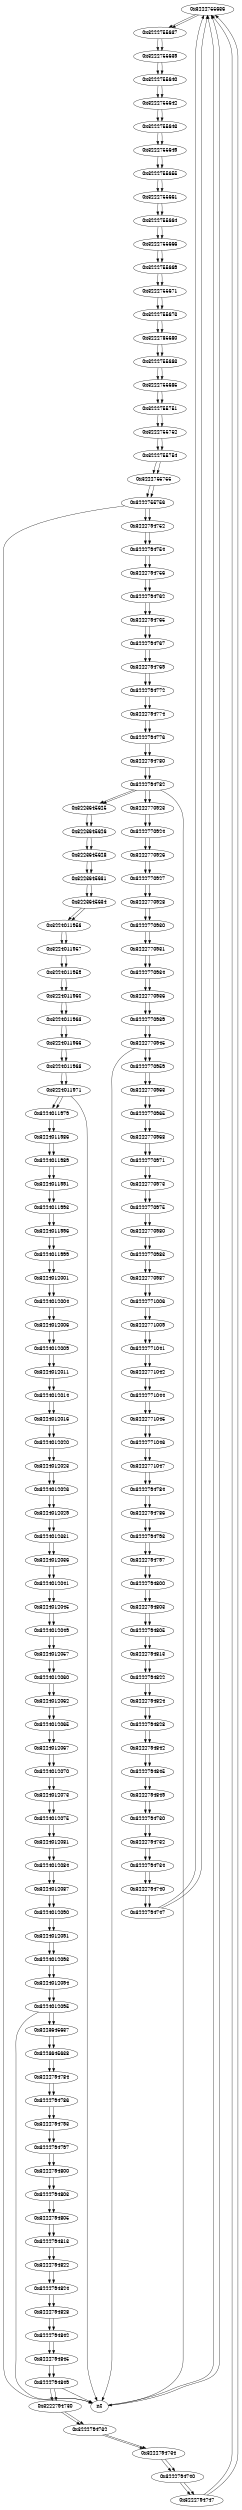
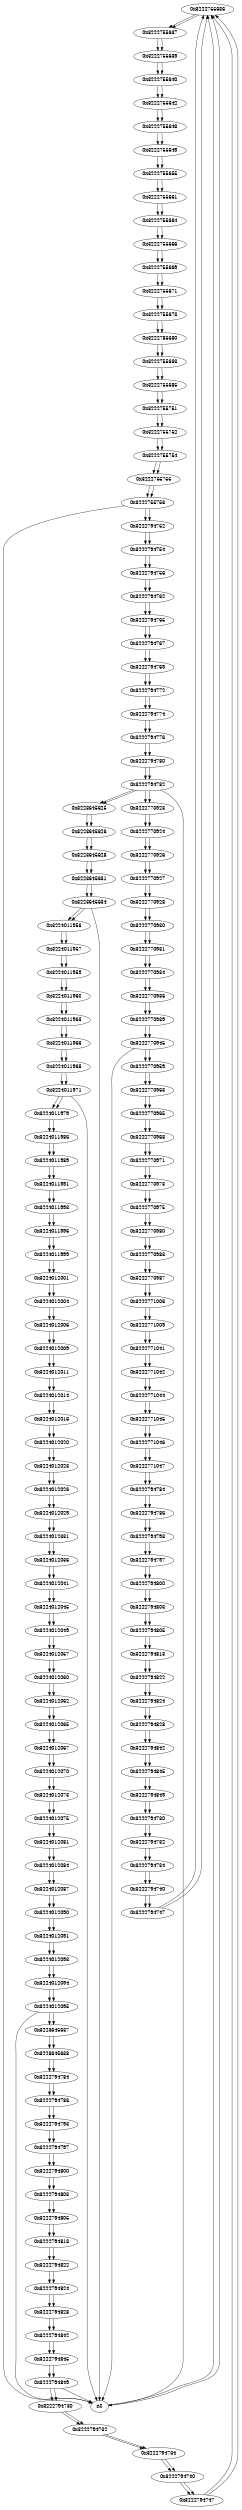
edge "0x3223645634" -> "n0": added
